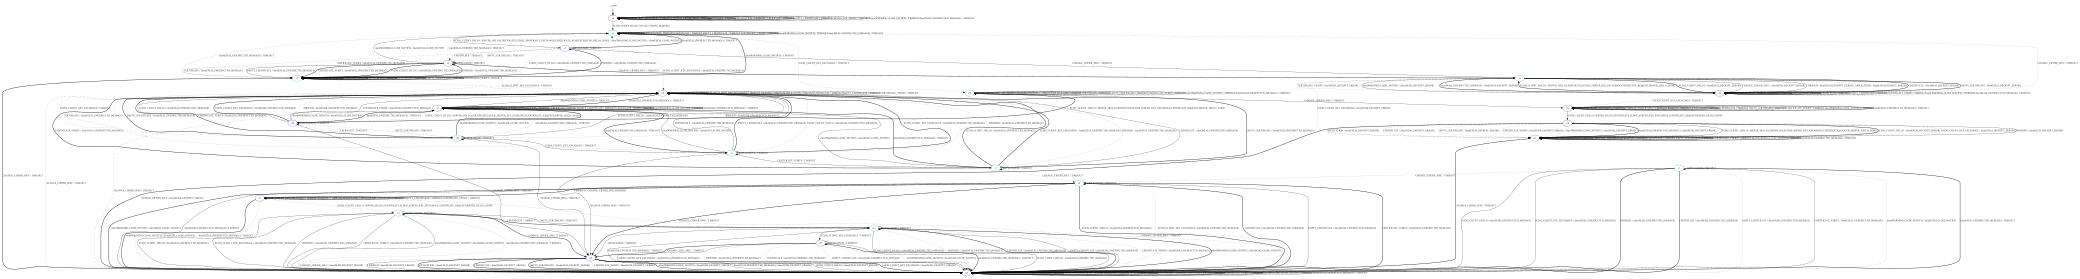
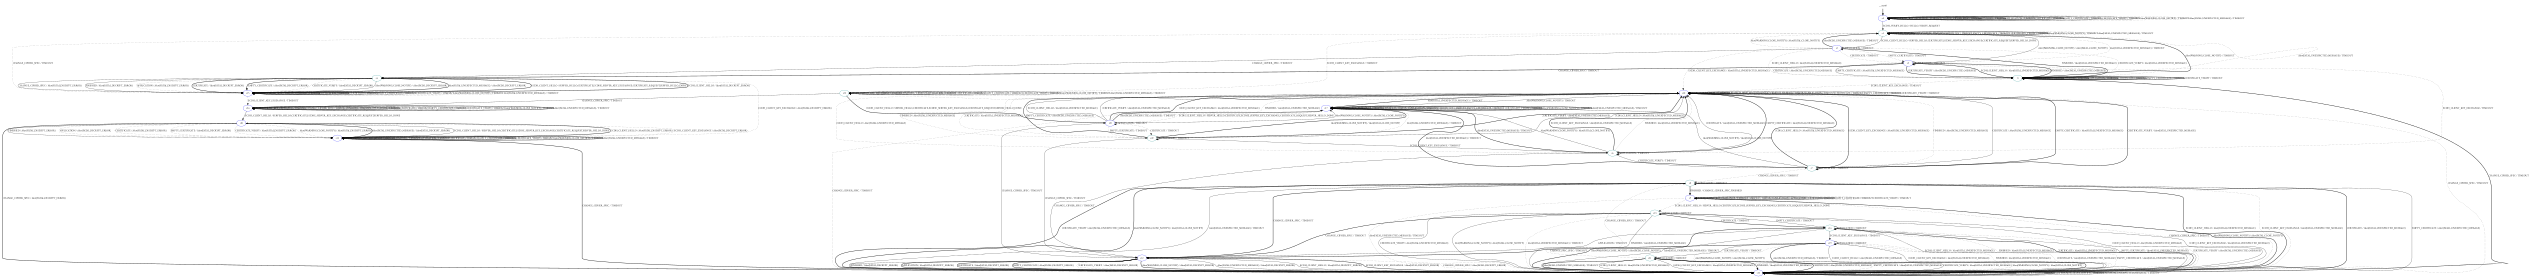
edge "s19" -> "s21": added, label "CERTIFICATE_VERIFY / TIMEOUT"
